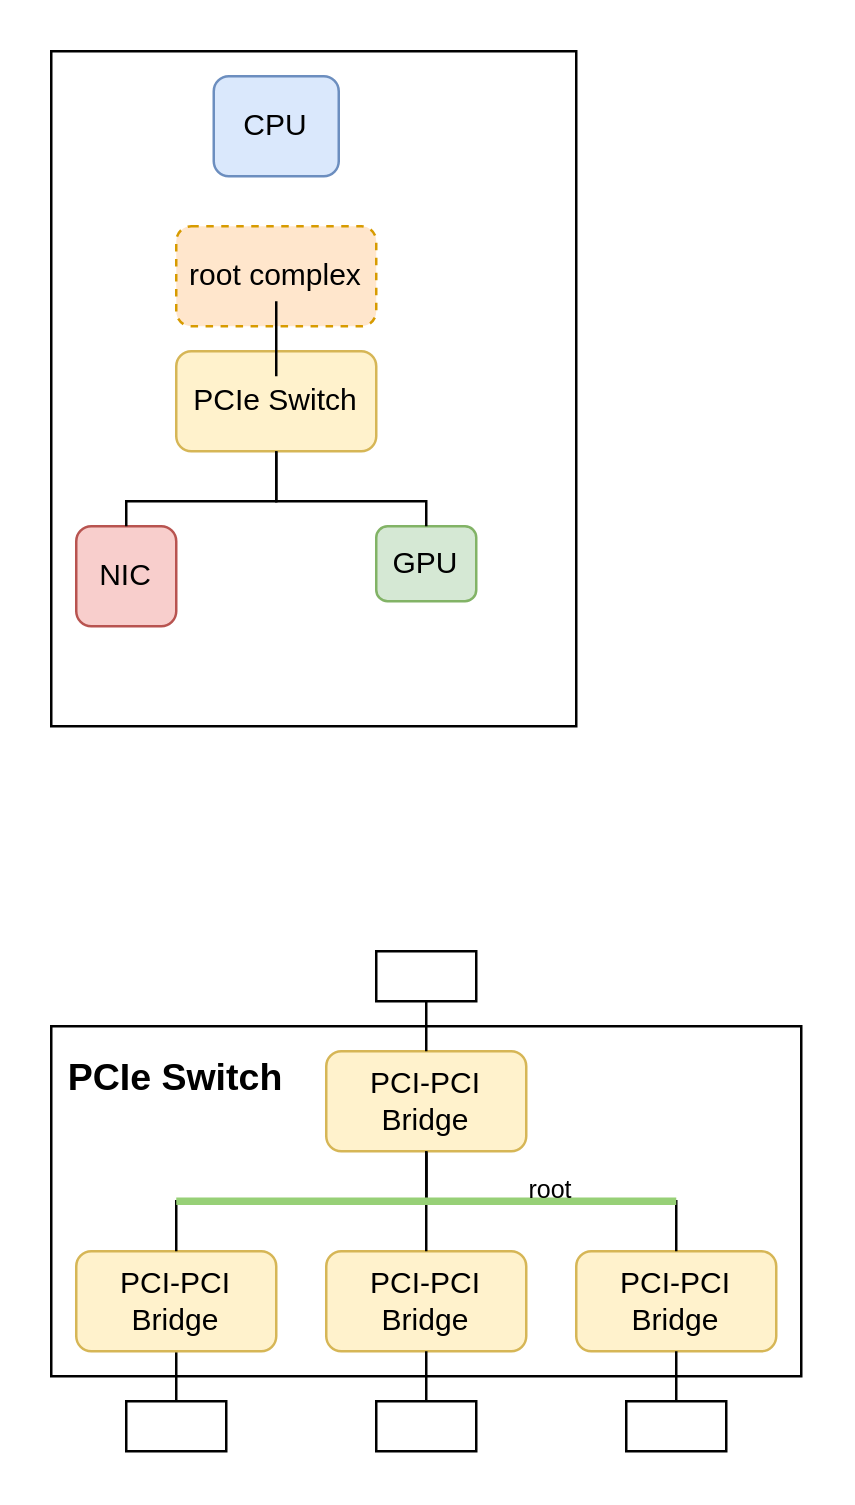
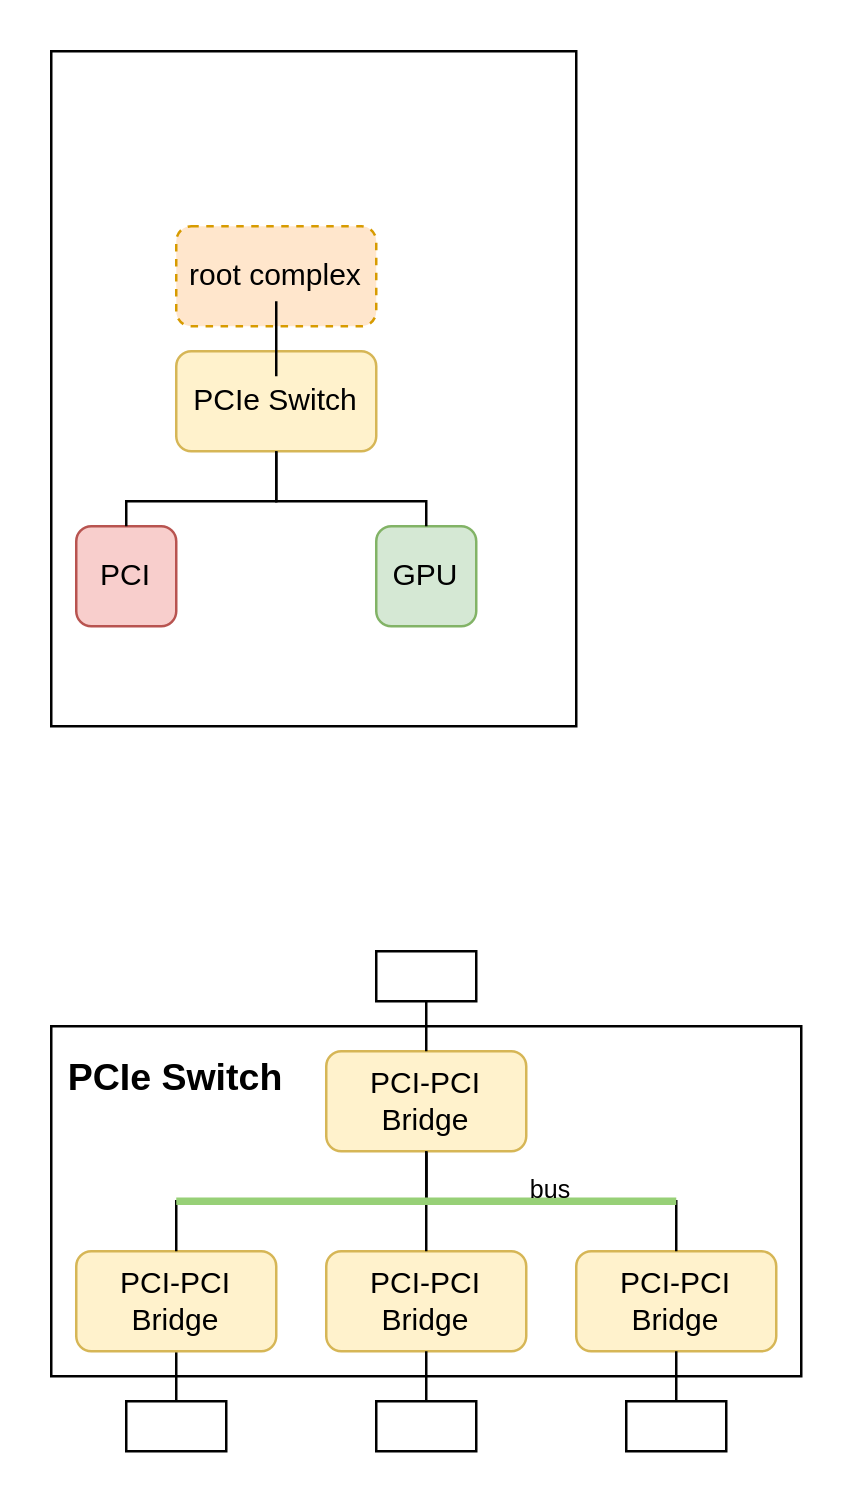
node "CPU": removed
node "GPU": size 100x75 -> 100x100
node "NIC": label "NIC" -> "PCI"
node "root": label "root" -> "bus"
